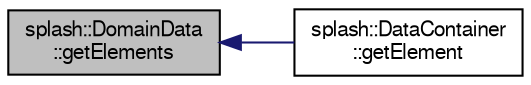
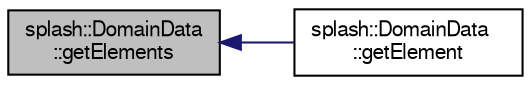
node "splash::DataContainer ::getElement": label "splash::DataContainer ::getElement" -> "splash::DomainData ::getElement"
